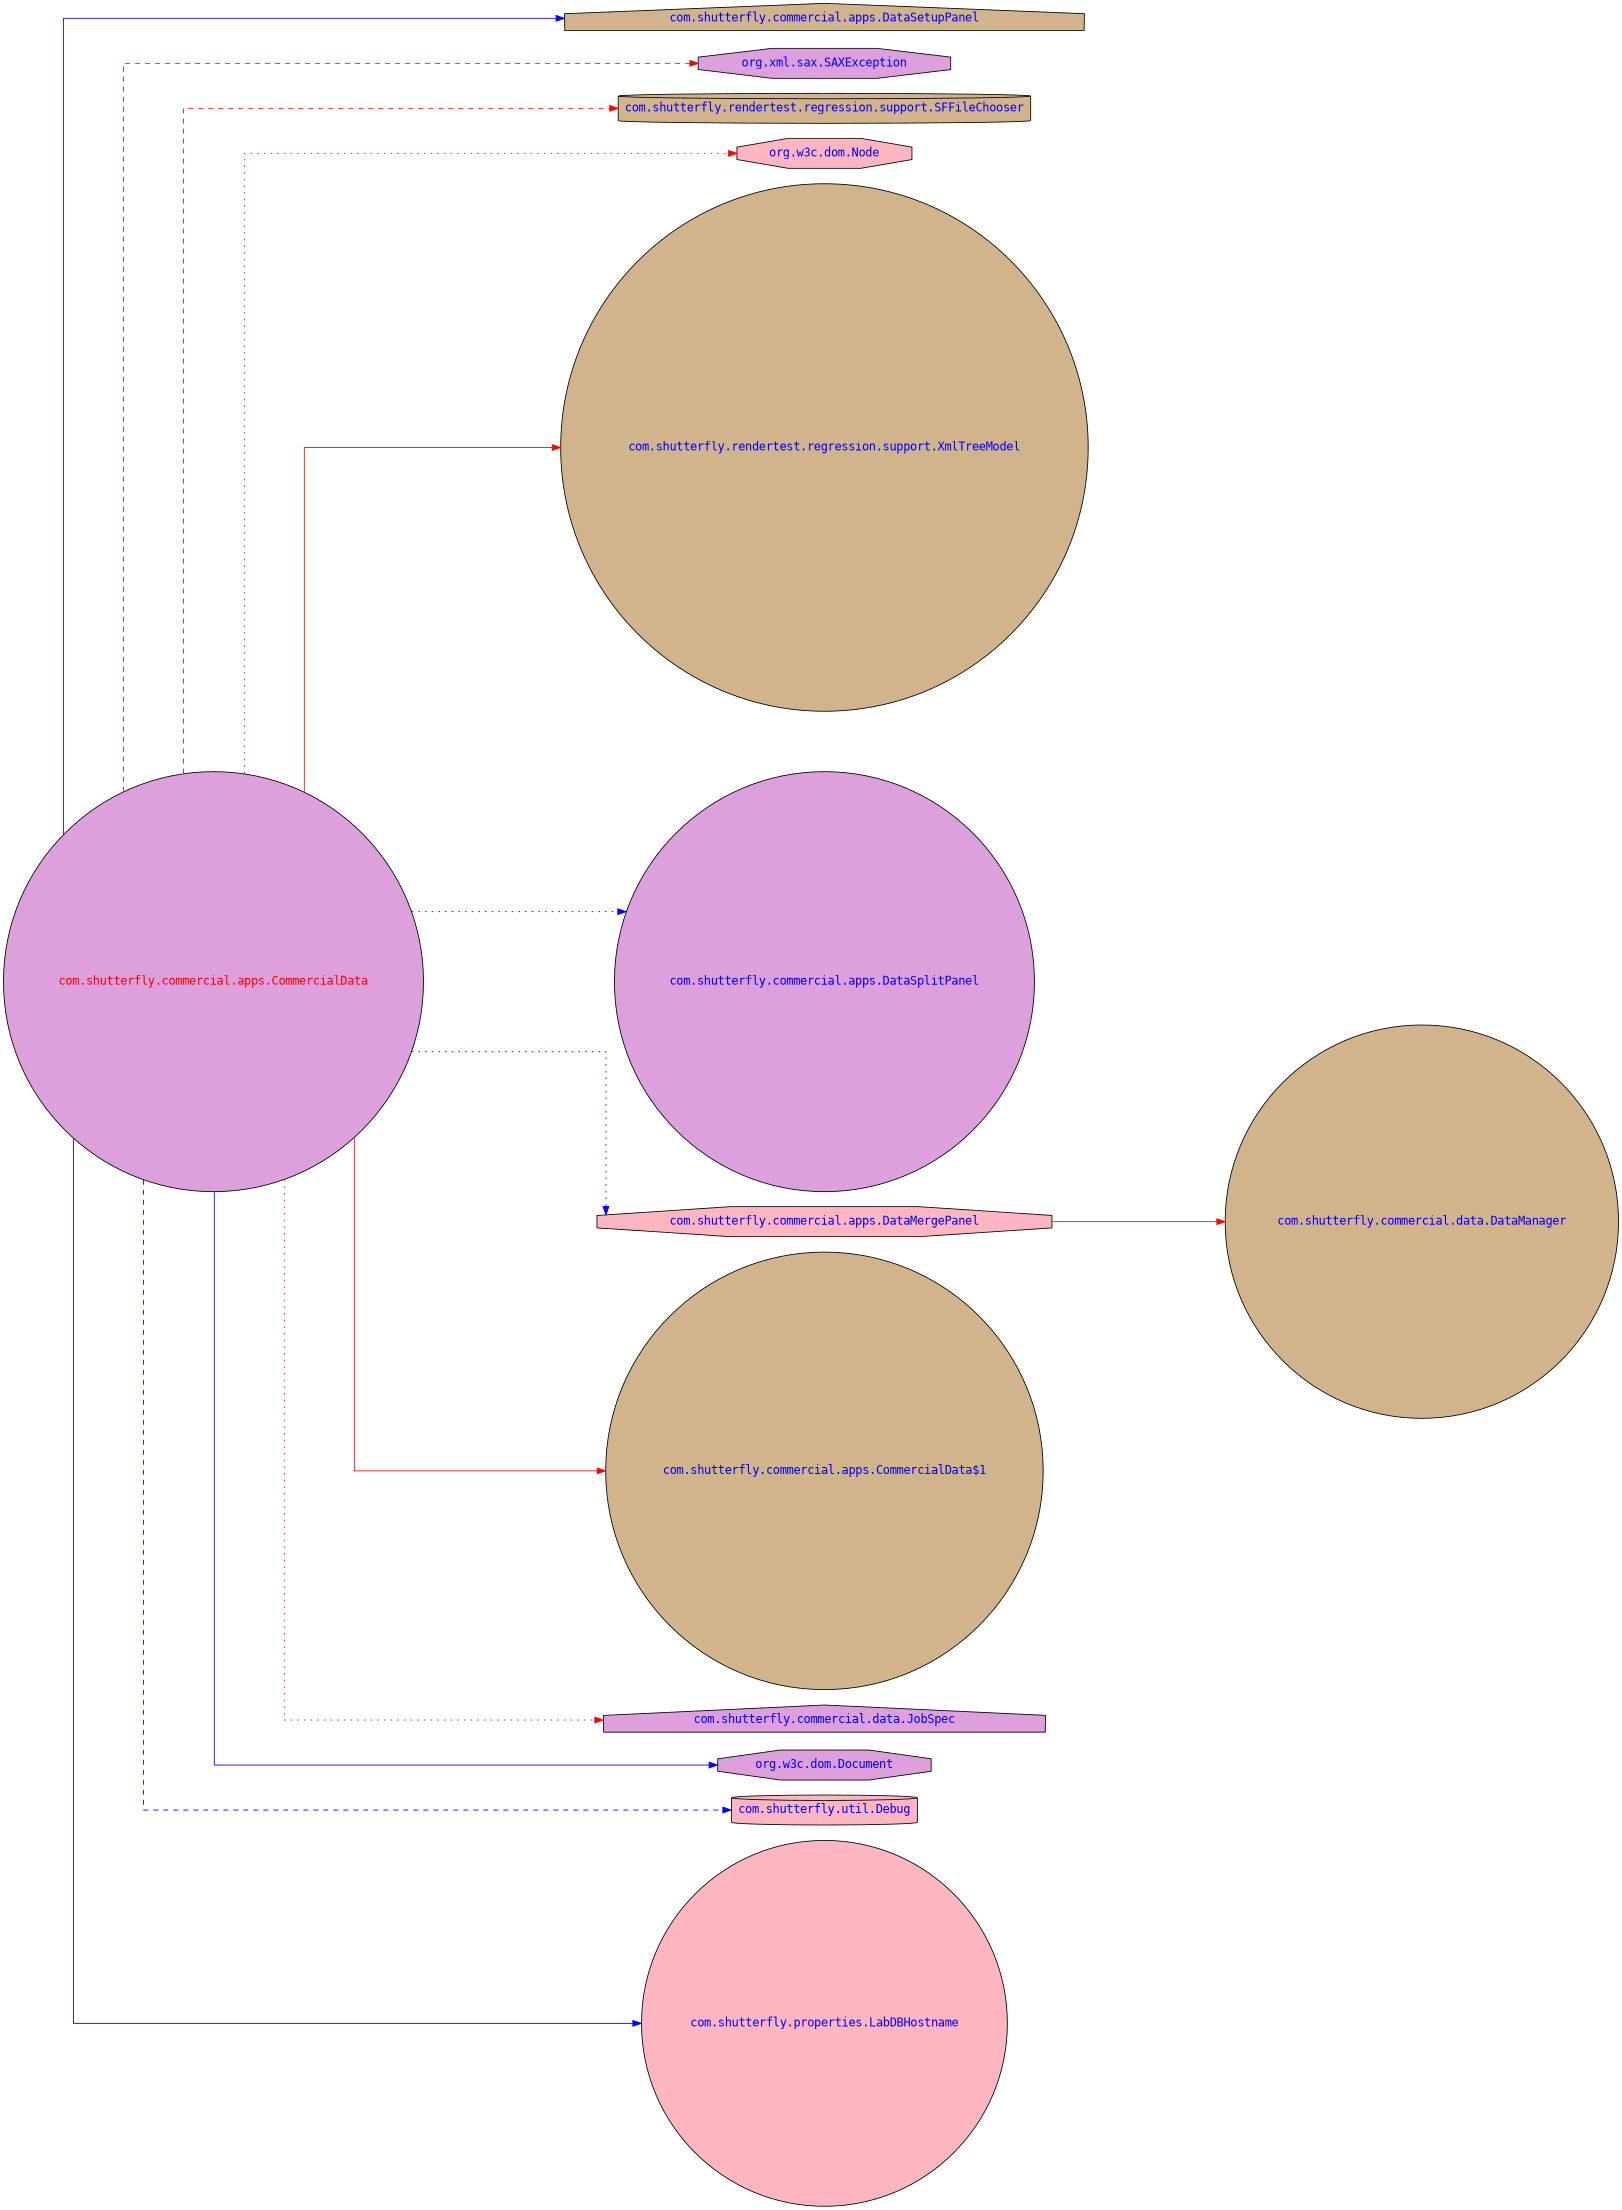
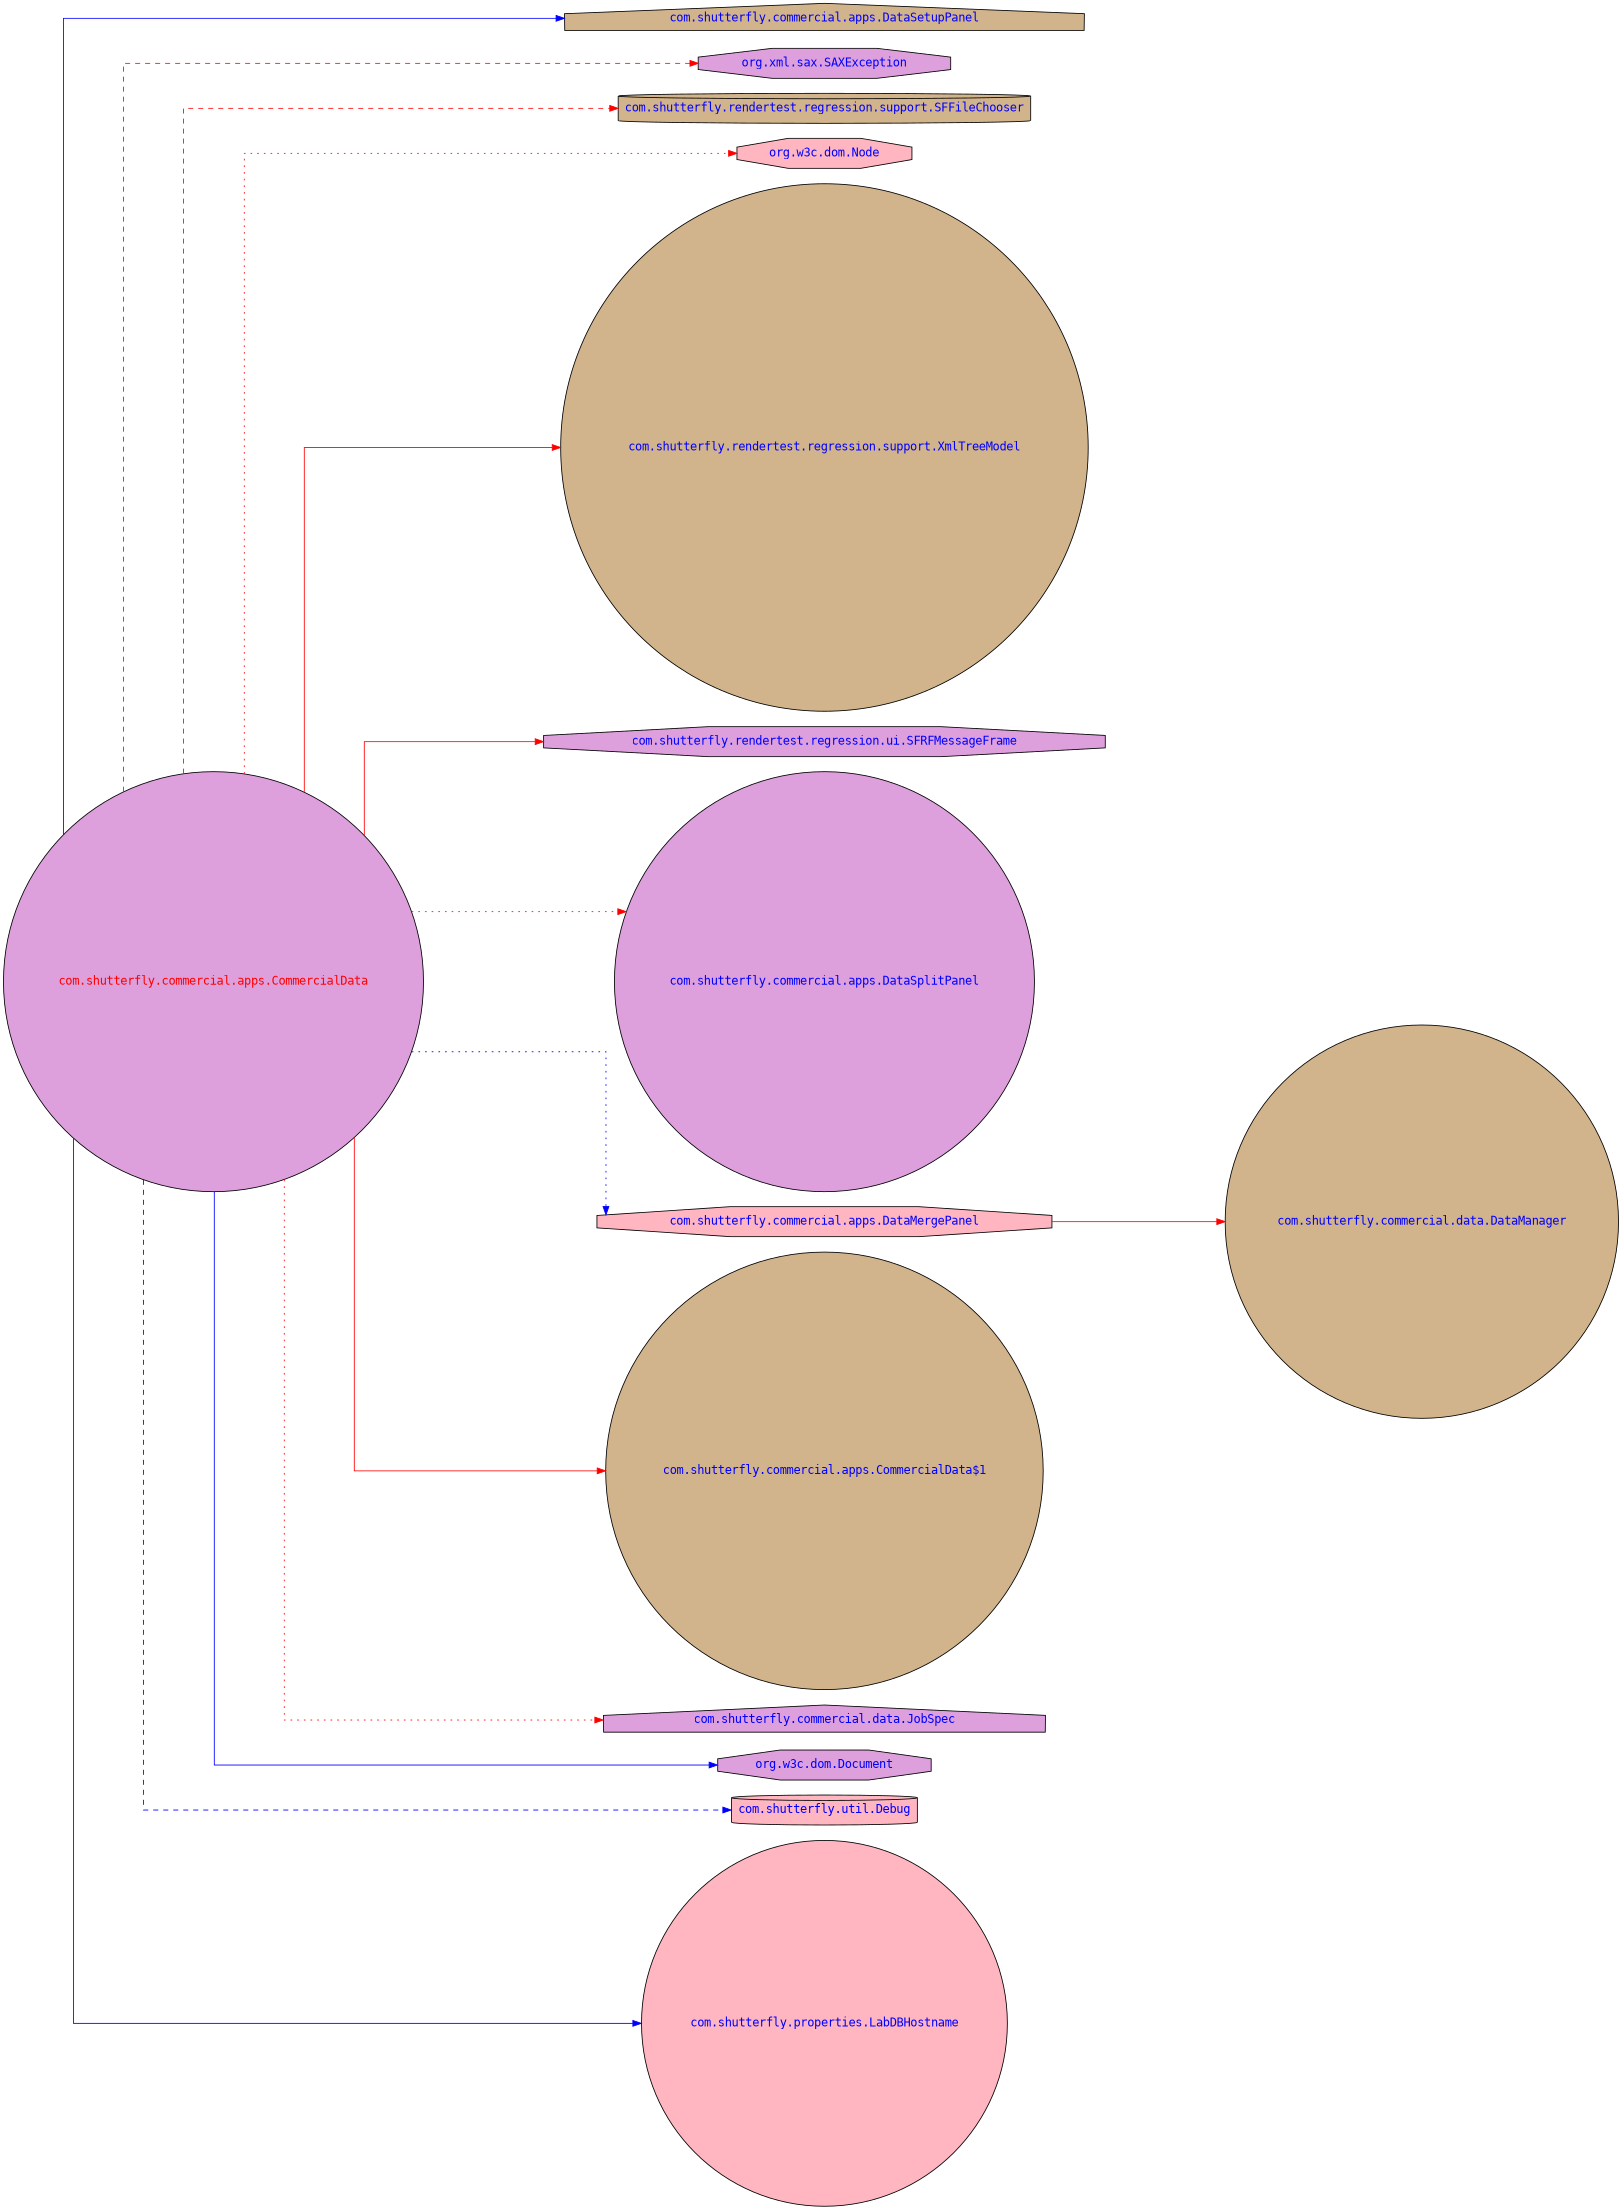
node "com.shutterfly.rendertest.regression.ui.SFRFMessageFrame": added
edge "com.shutterfly.commercial.apps.CommercialData" -> "com.shutterfly.commercial.apps.DataSplitPanel": color blue -> red
